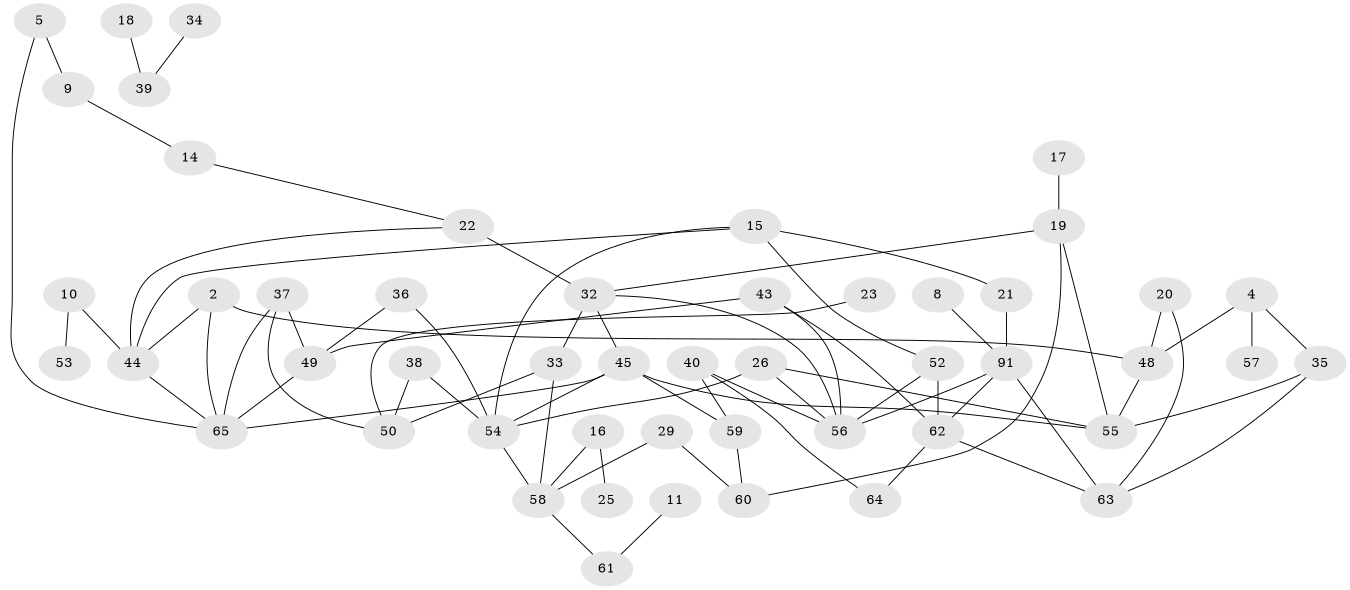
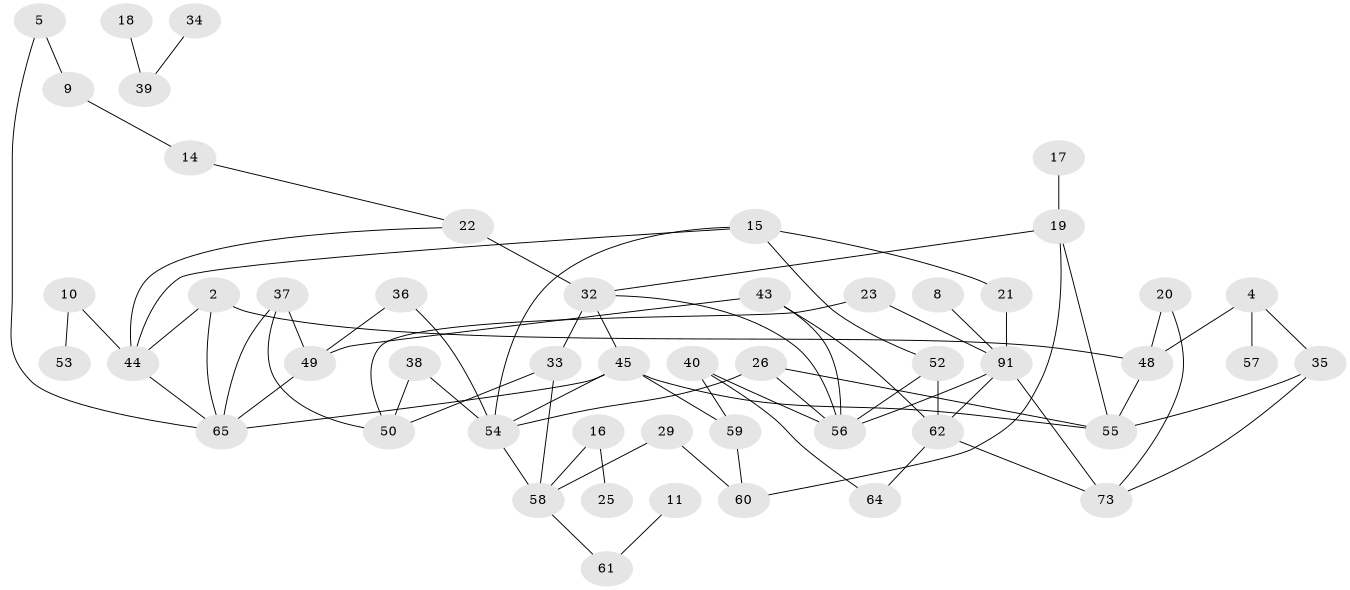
edge "23" -- "91": added
node "63": label "63" -> "73"
